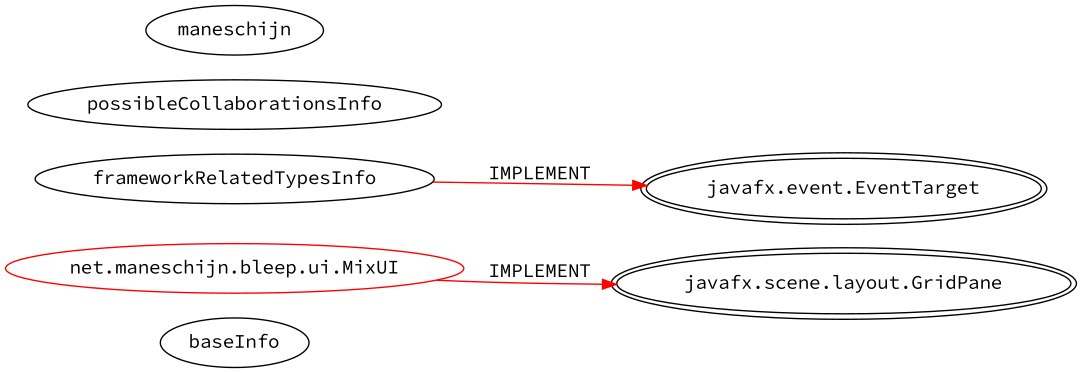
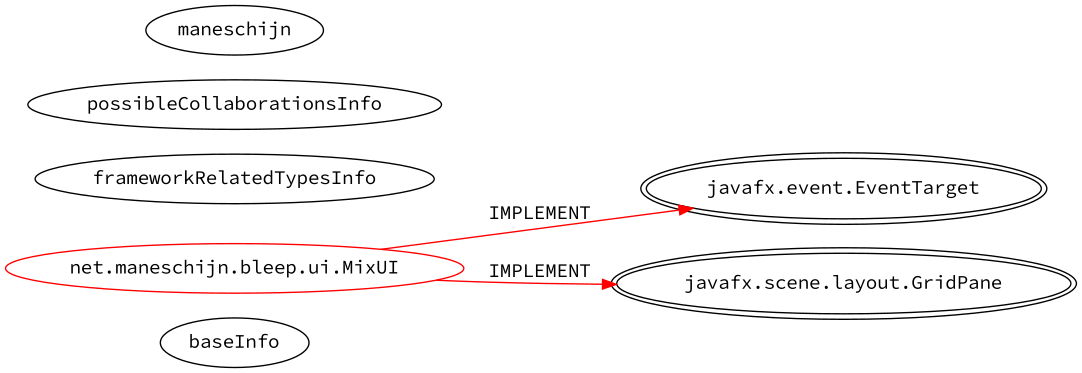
edge "frameworkRelatedTypesInfo" -> "javafx.event.EventTarget": now "net.maneschijn.bleep.ui.MixUI" -> "javafx.event.EventTarget"
